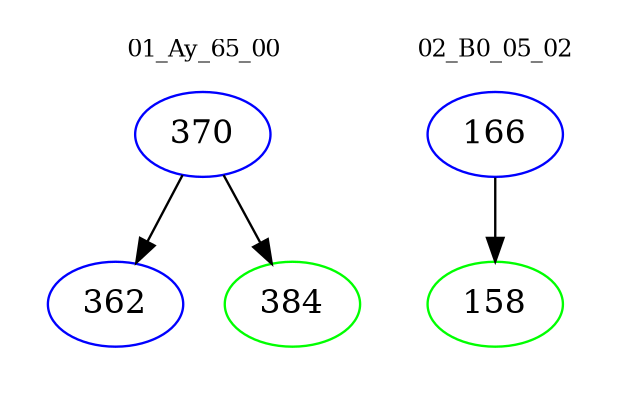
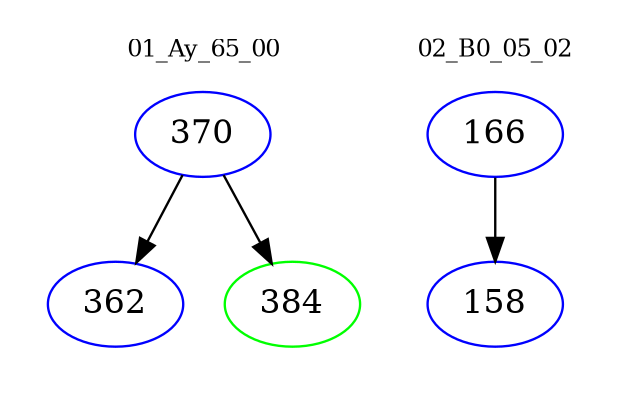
node "158": color green -> blue
